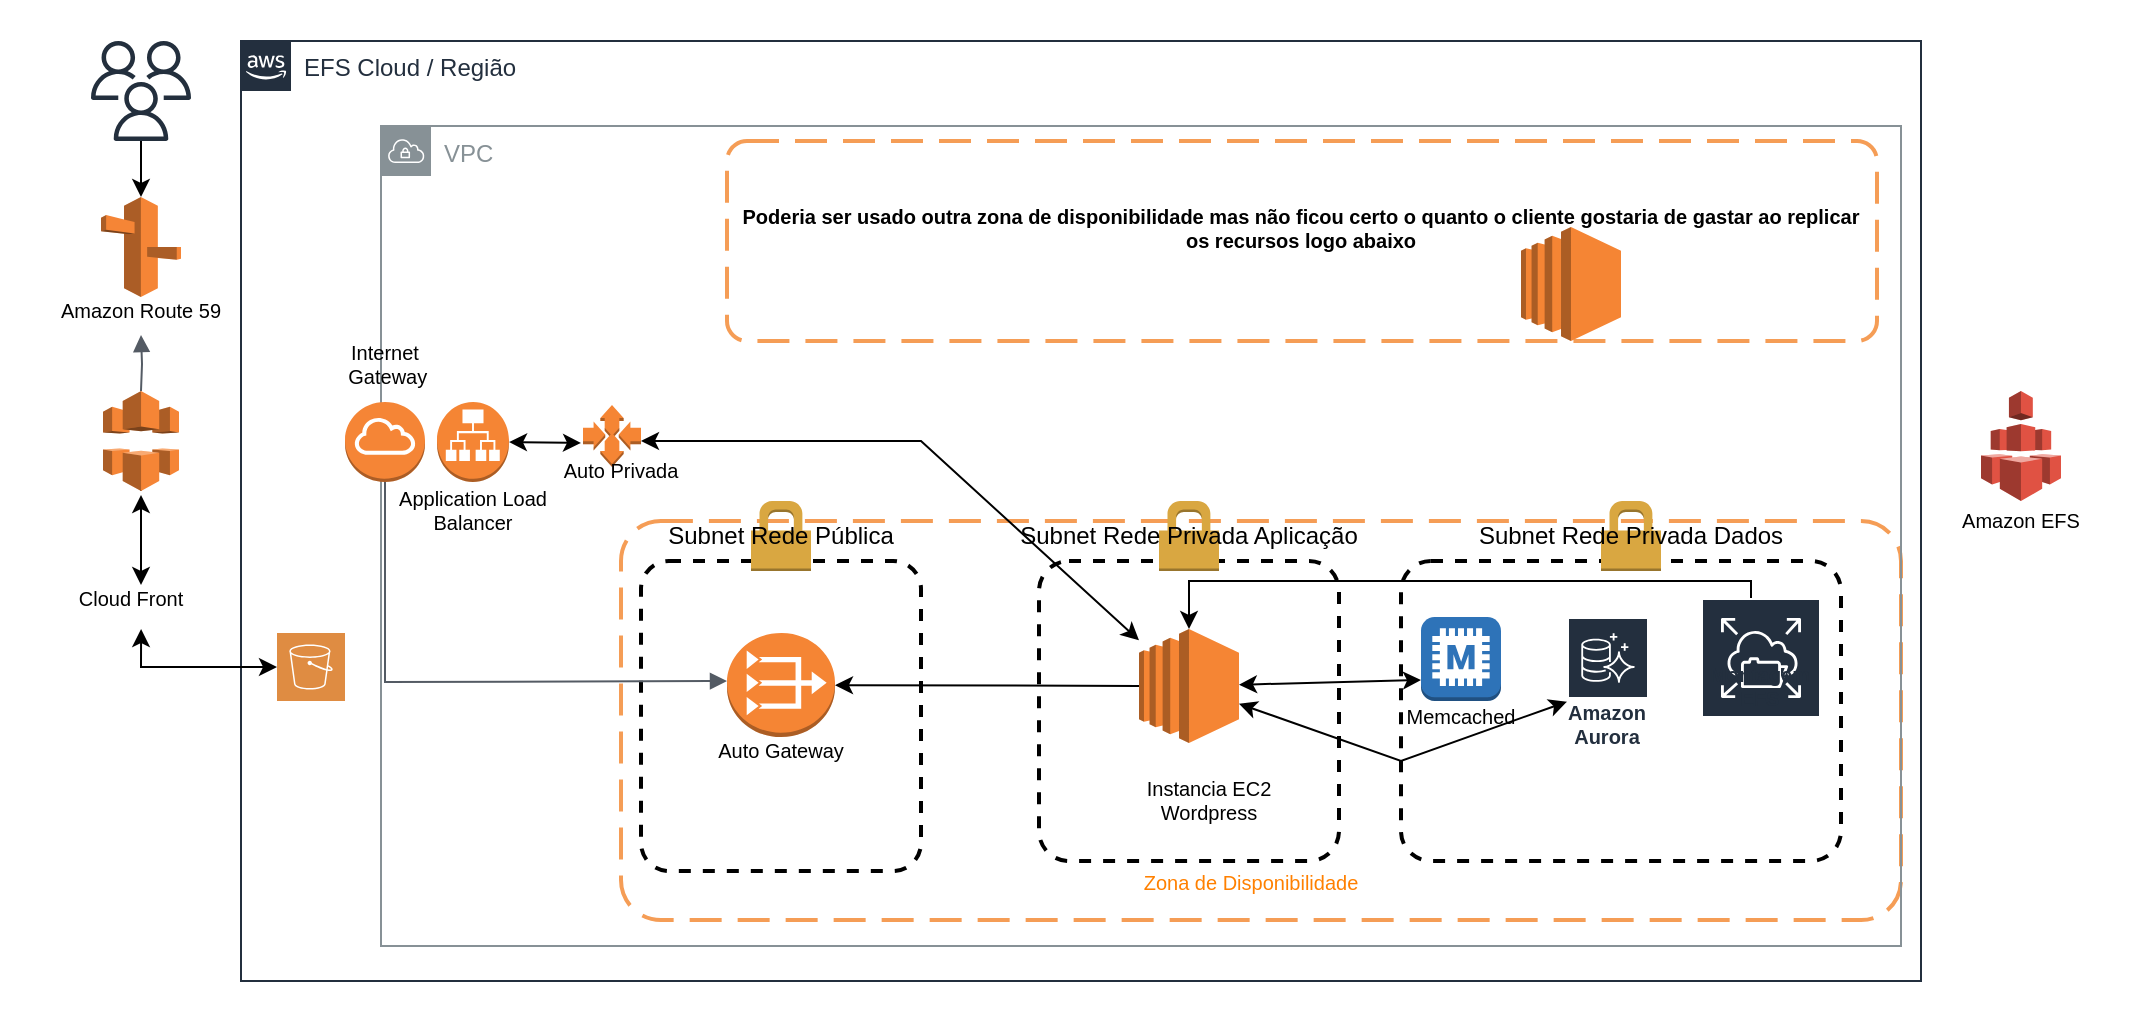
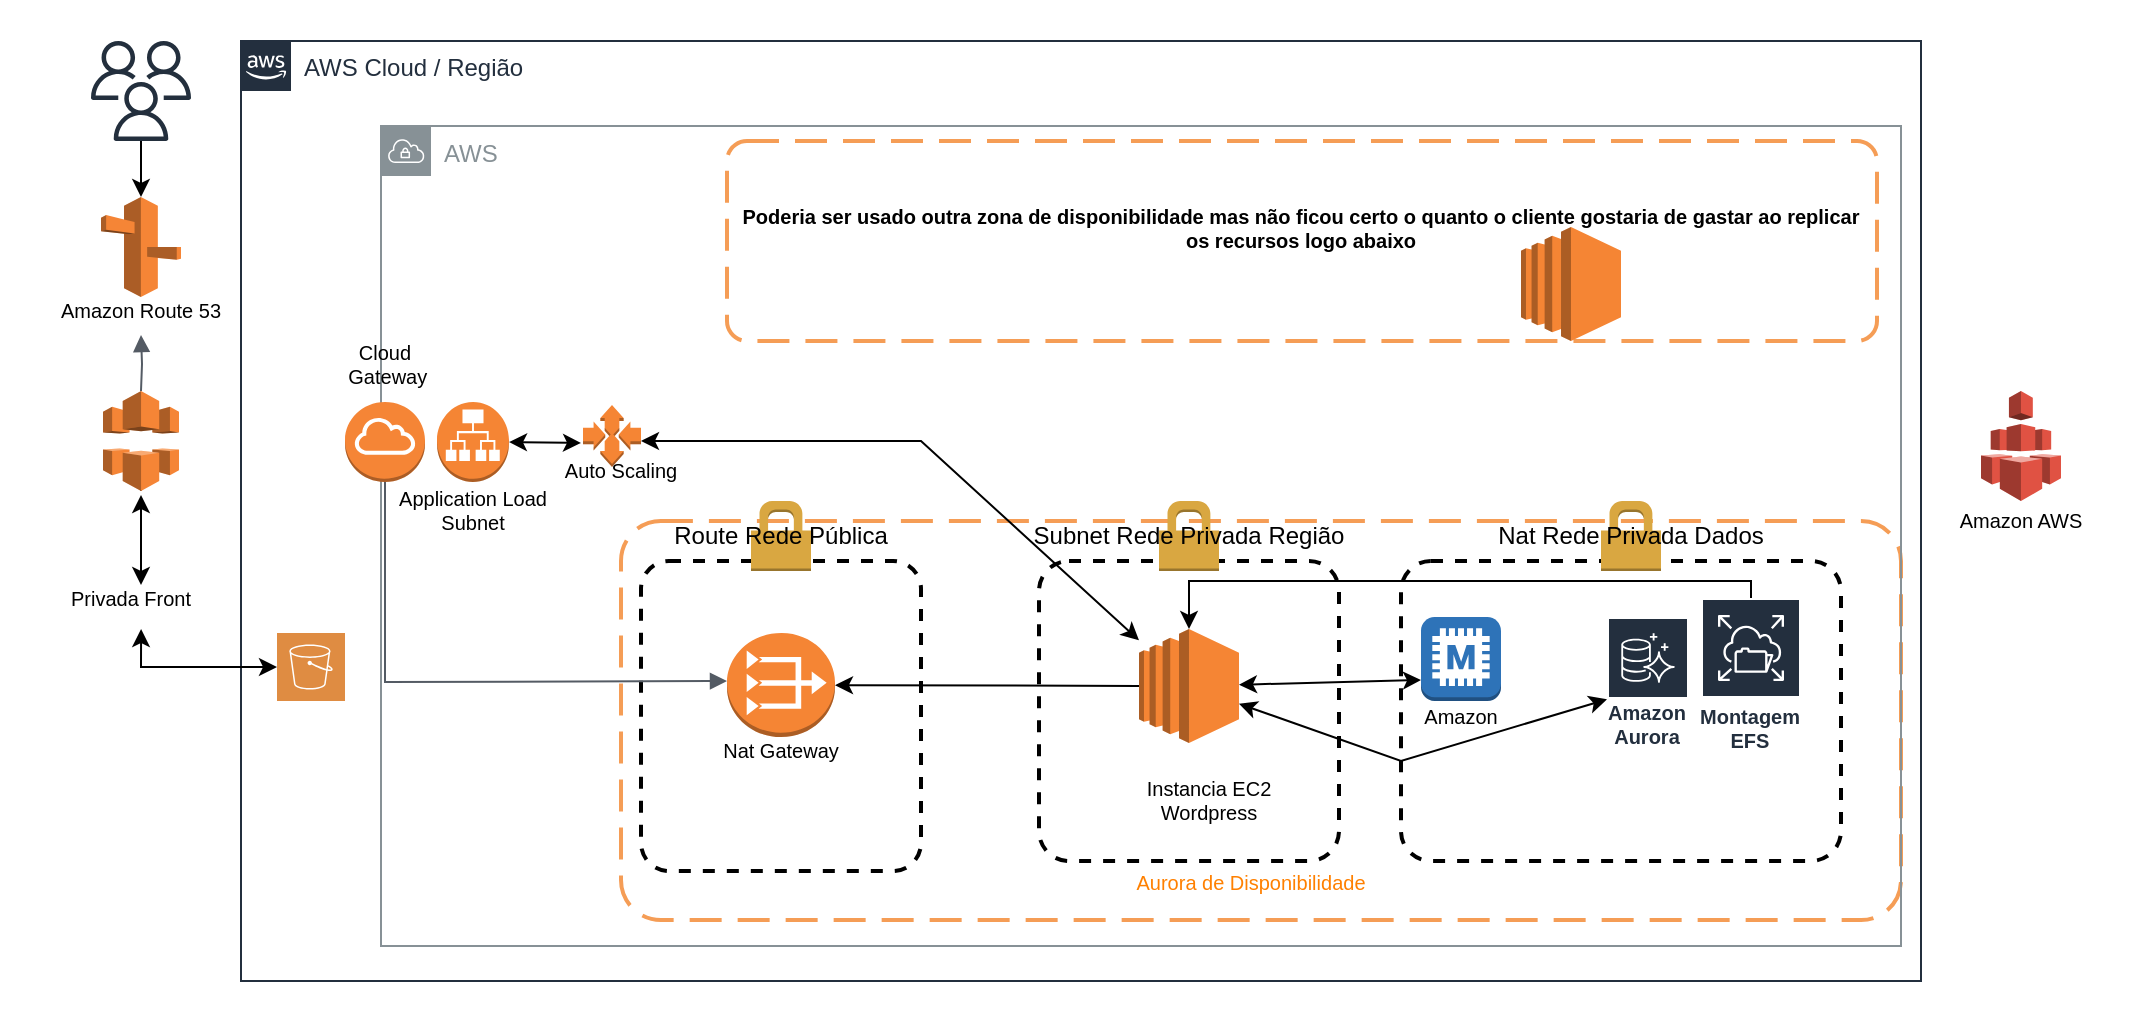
node "EFS Cloud / Região": label "EFS Cloud / Região" -> "AWS Cloud / Região"
node "VPC": label "VPC" -> "AWS"
node "Amazon Route 59": label "Amazon Route 59" -> "Amazon Route 53"
node "Internet Gateway": label "Internet Gateway" -> "Cloud Gateway"
node "Auto Privada": label "Auto Privada" -> "Auto Scaling"
node "Application Load Balancer": label "Application Load Balancer" -> "Application Load Subnet"
node "Amazon EFS": label "Amazon EFS" -> "Amazon AWS"
node "Subnet Rede Pública": label "Subnet Rede Pública" -> "Route Rede Pública"
node "Subnet Rede Privada Aplicação": label "Subnet Rede Privada Aplicação" -> "Subnet Rede Privada Região"
node "Subnet Rede Privada Dados": label "Subnet Rede Privada Dados" -> "Nat Rede Privada Dados"
node "Cloud Front": label "Cloud Front" -> "Privada Front"
node "Montagem EFS": size 120x120 -> 100x163
node "Amazon Aurora": moved (1608, 687) -> (1648, 687)
node "Memcached": label "Memcached" -> "Amazon"
node "Auto Gateway": label "Auto Gateway" -> "Nat Gateway"
node "Zona de Disponibilidade": label "Zona de Disponibilidade" -> "Aurora de Disponibilidade"
